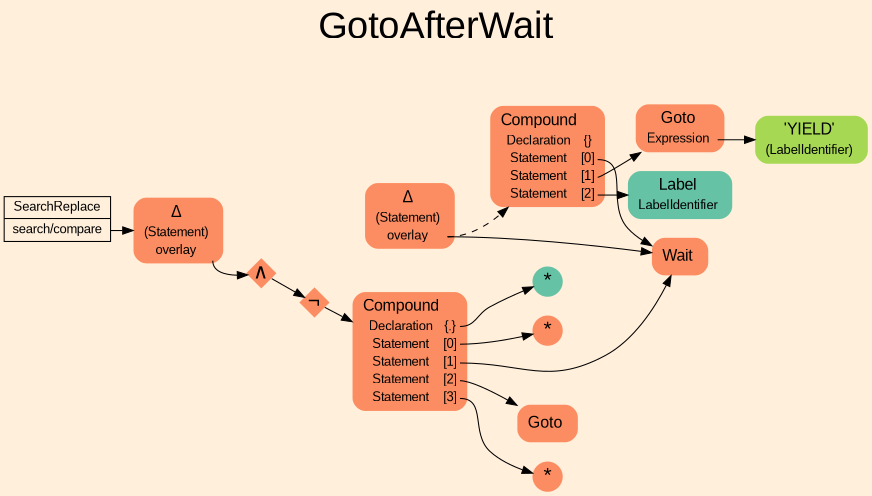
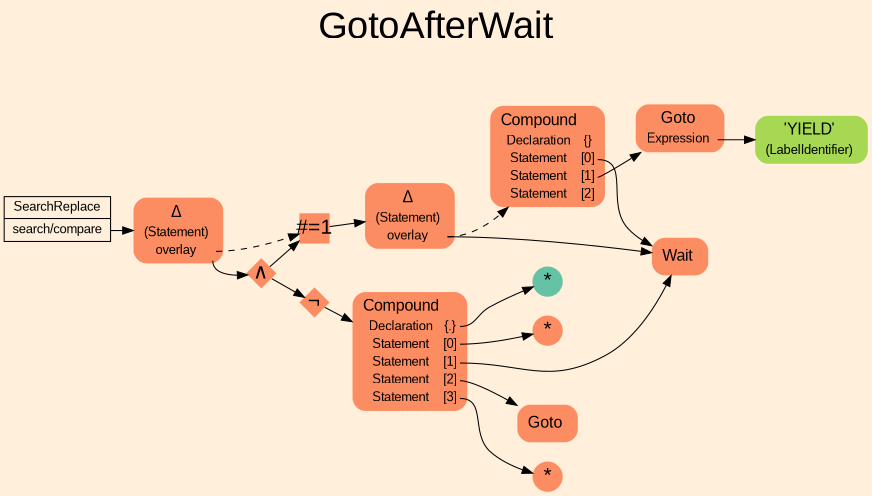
node "Label": removed
node "#=1": added
